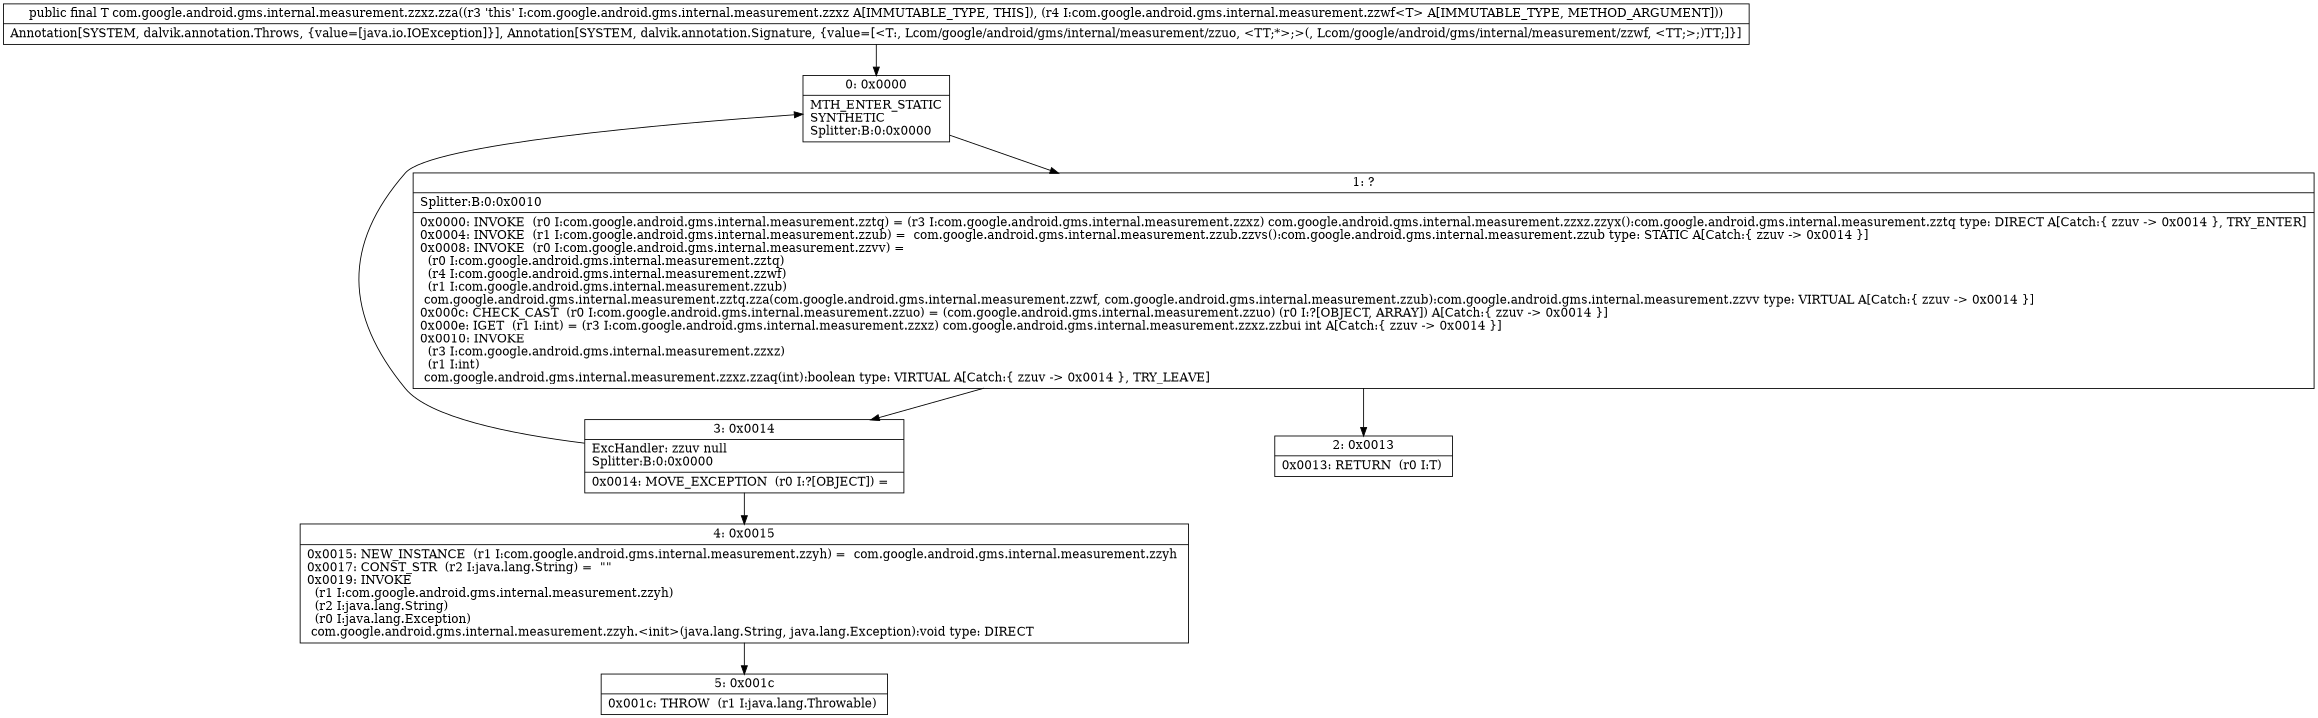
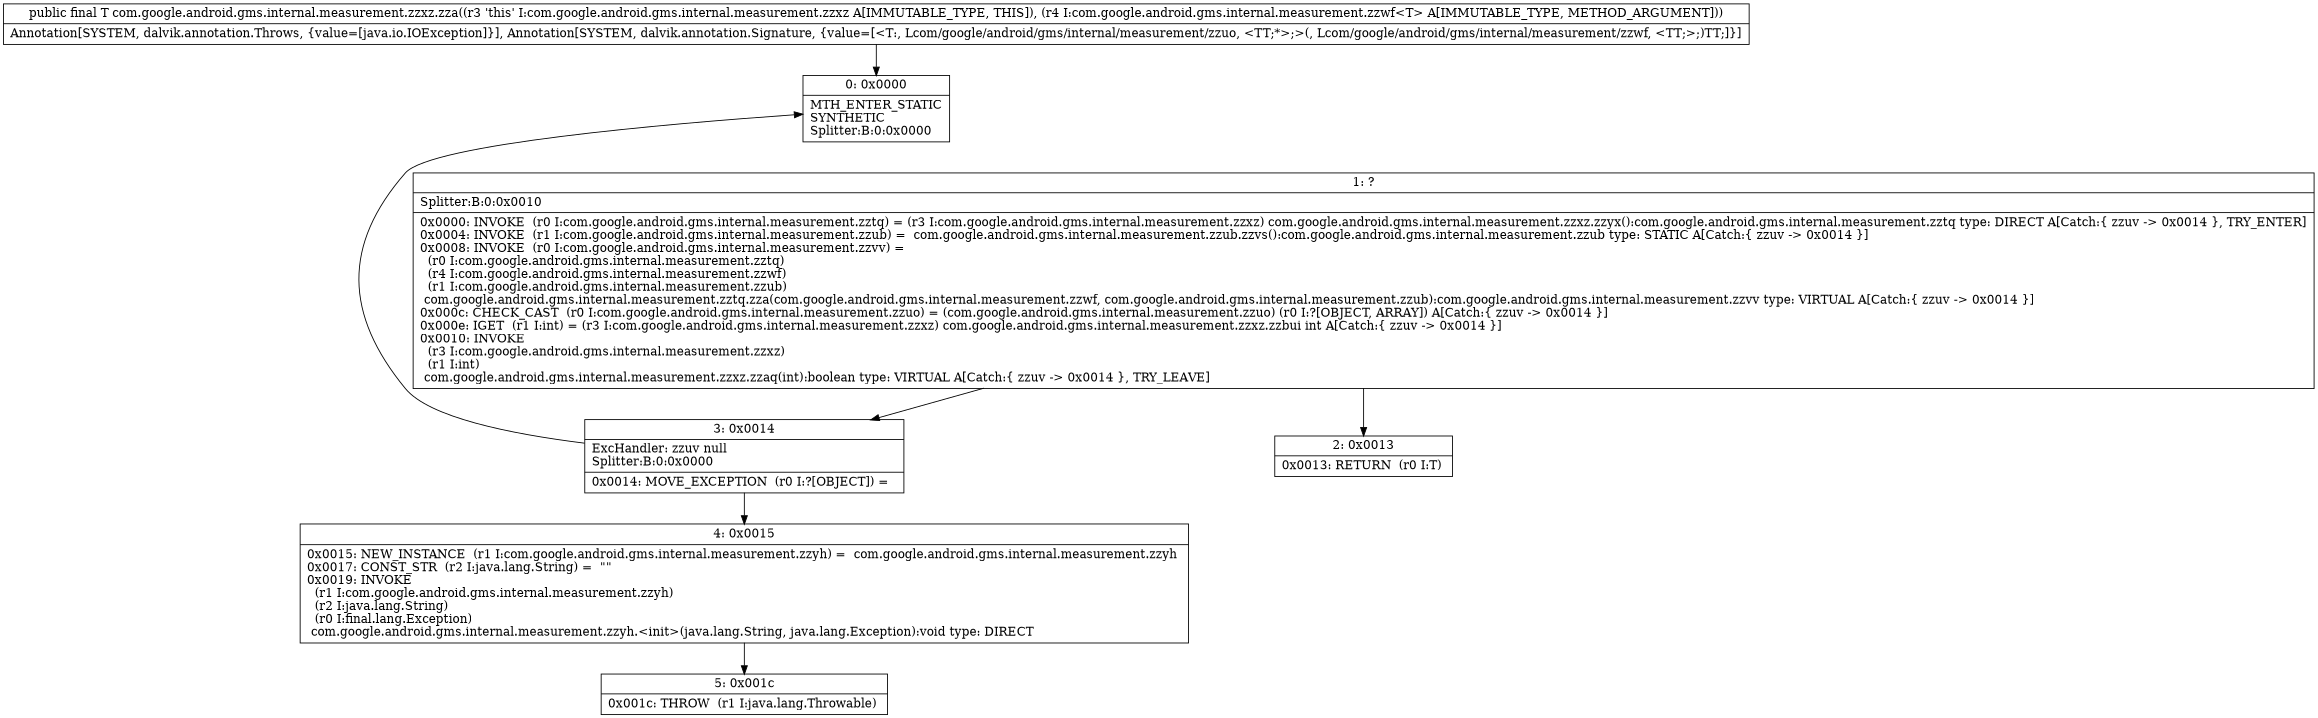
edge "0: 0x0000" -> "1: ?": removed
node "4: 0x0015": text "(r0 I:java.lang.Exception)" -> "(r0 I:final.lang.Exception)"
